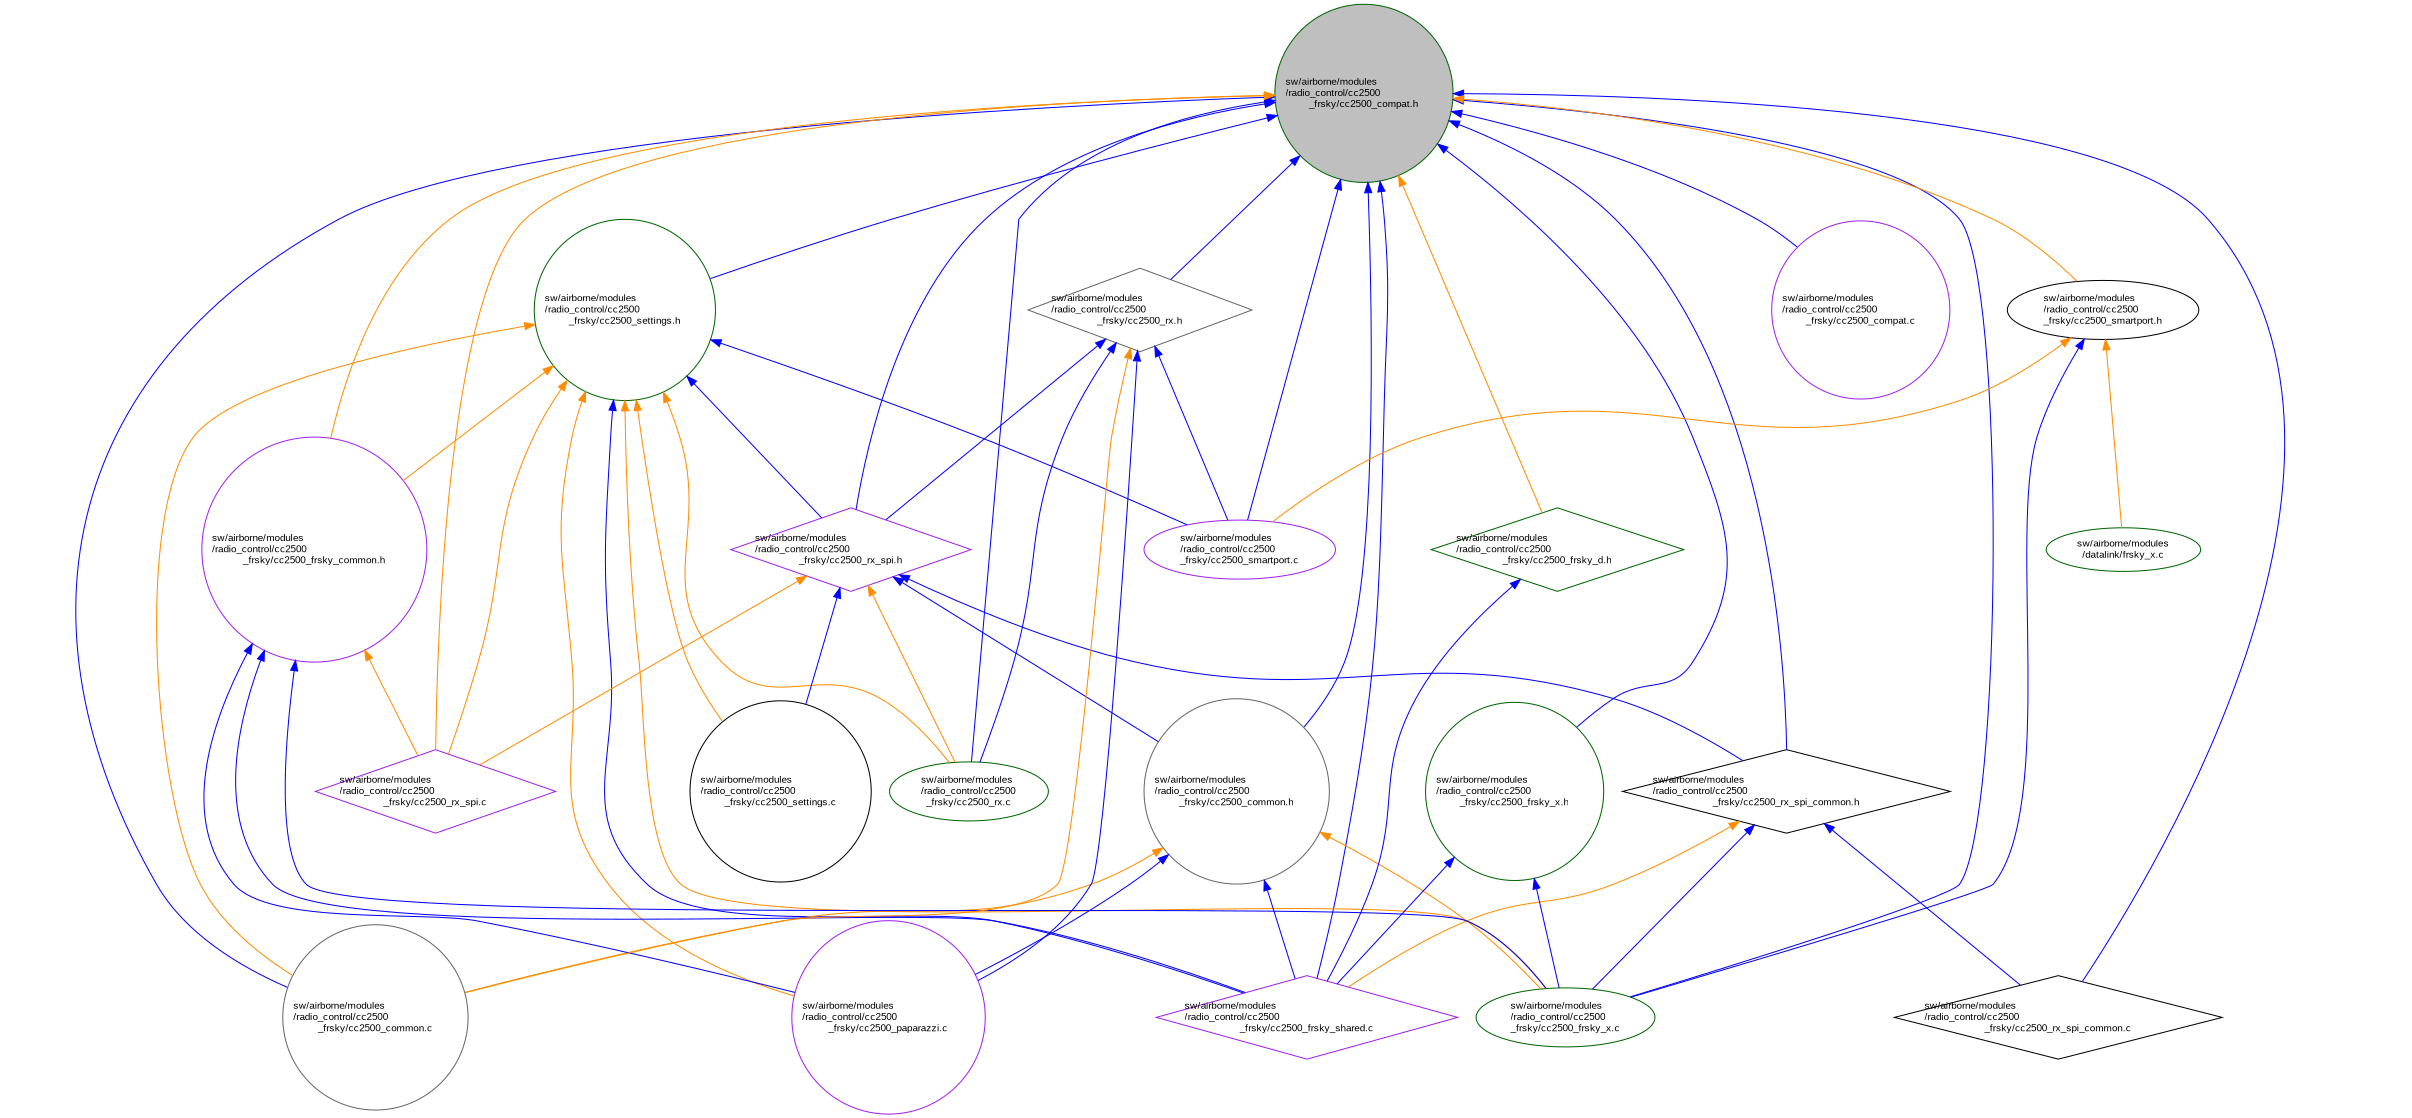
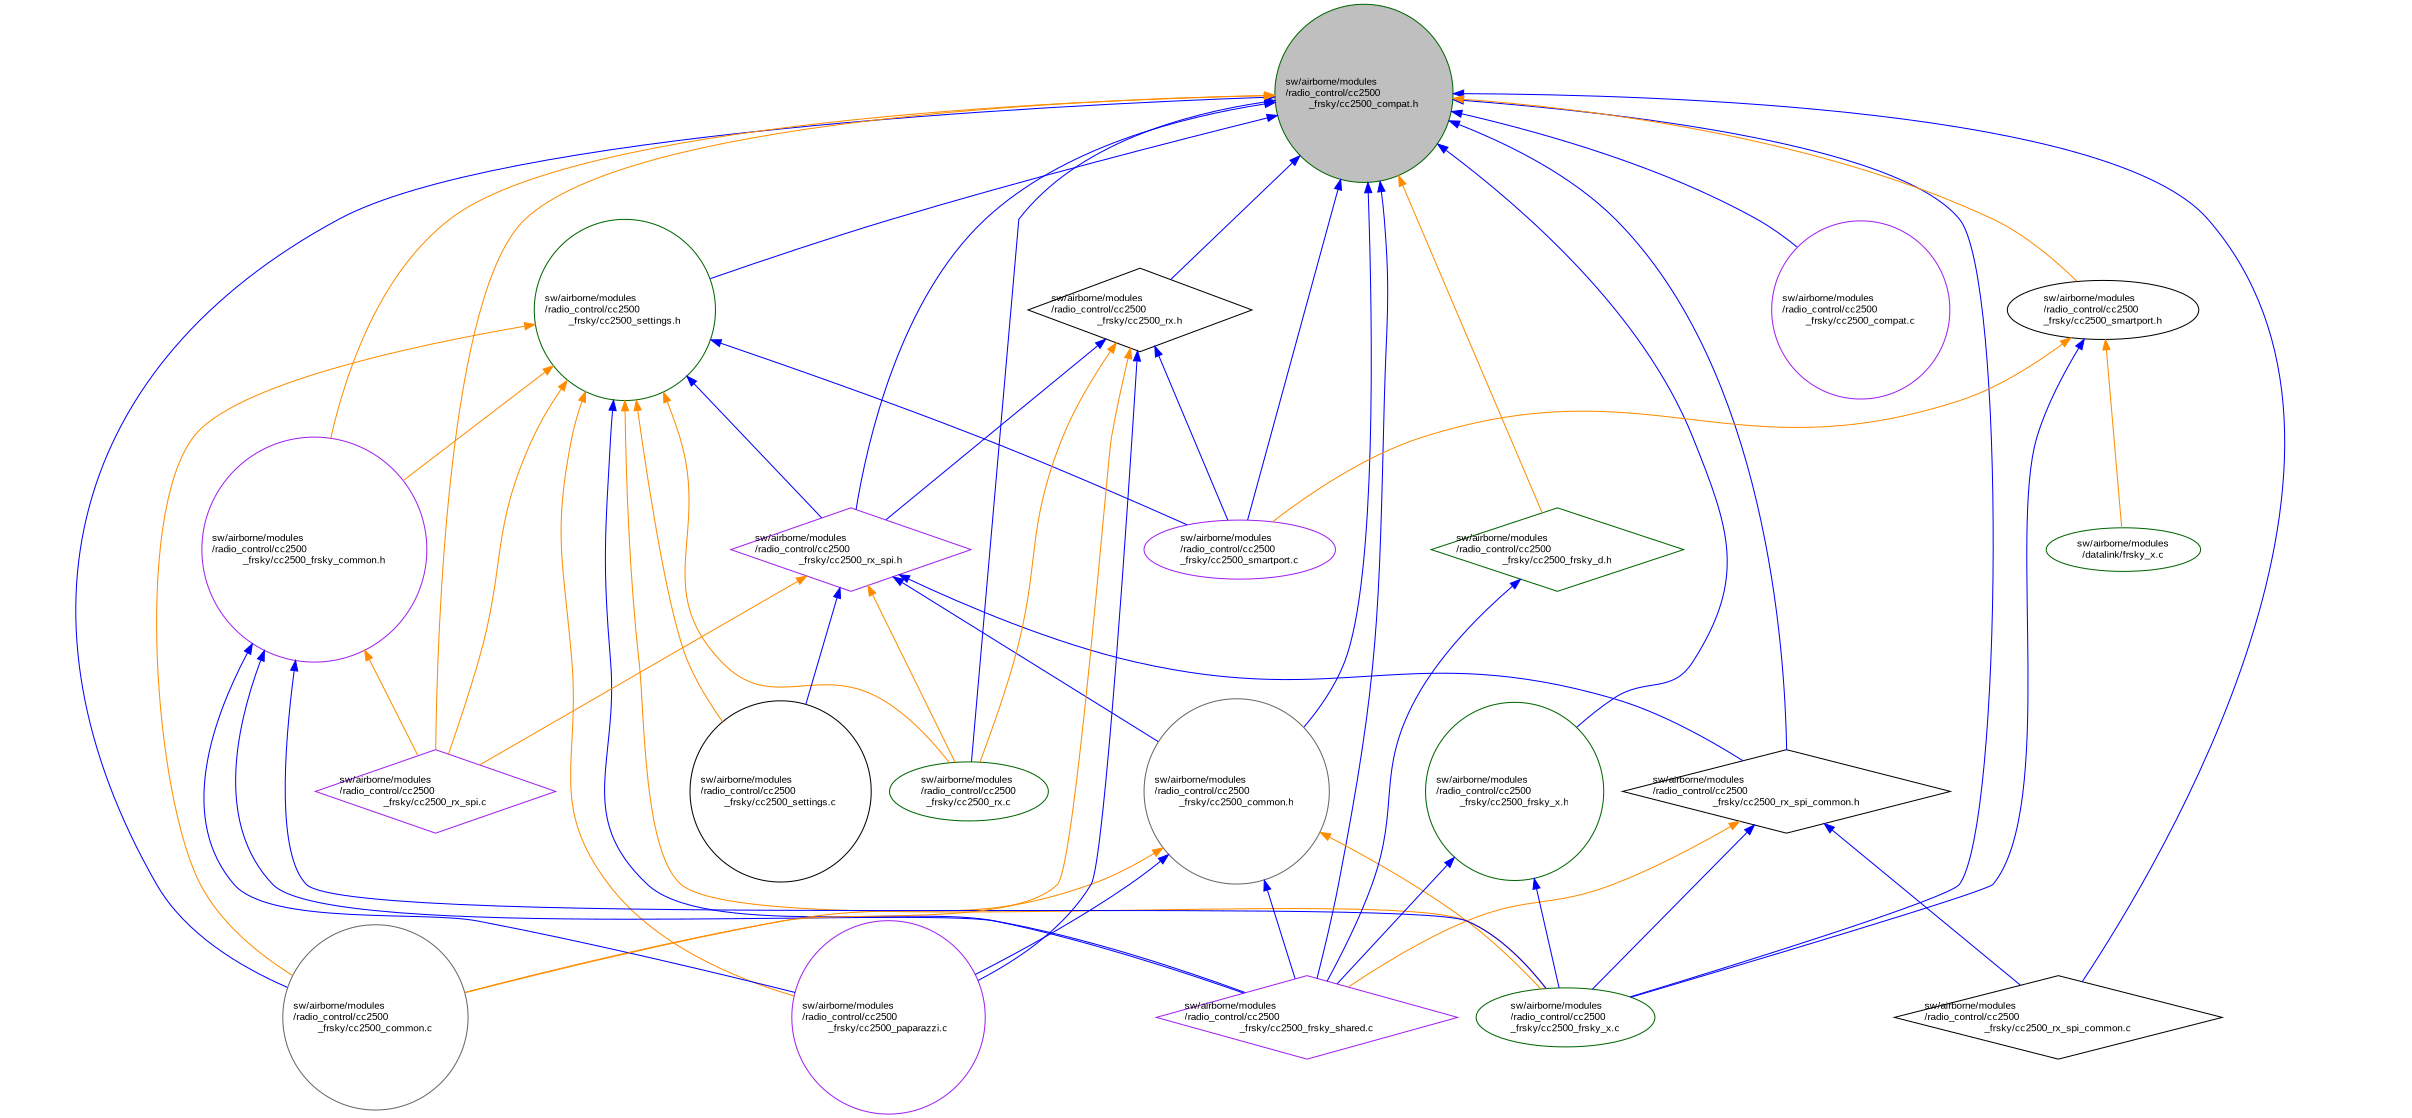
node "sw/airborne/modules /radio_control/cc2500 _frsky/cc2500_rx.h": color gray40 -> black
edge "sw/airborne/modules /radio_control/cc2500 _frsky/cc2500_rx.c" -> "sw/airborne/modules /radio_control/cc2500 _frsky/cc2500_rx.h": color blue -> darkorange
